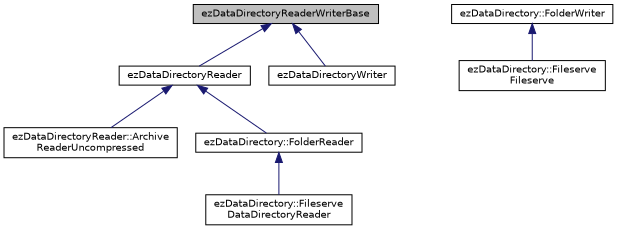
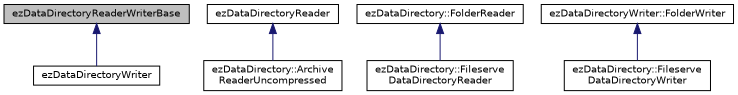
node "ezDataDirectory::FolderWriter": label "ezDataDirectory::FolderWriter" -> "ezDataDirectoryWriter::FolderWriter"
edge "ezDataDirectoryReader" -> "ezDataDirectoryReaderWriterBase": removed
node "ezDataDirectory::Fileserve Fileserve": label "ezDataDirectory::Fileserve Fileserve" -> "ezDataDirectory::Fileserve DataDirectoryWriter"
edge "ezDataDirectory::FolderReader" -> "ezDataDirectoryReader": removed
node "ezDataDirectoryReader::Archive ReaderUncompressed": label "ezDataDirectoryReader::Archive ReaderUncompressed" -> "ezDataDirectory::Archive ReaderUncompressed"
